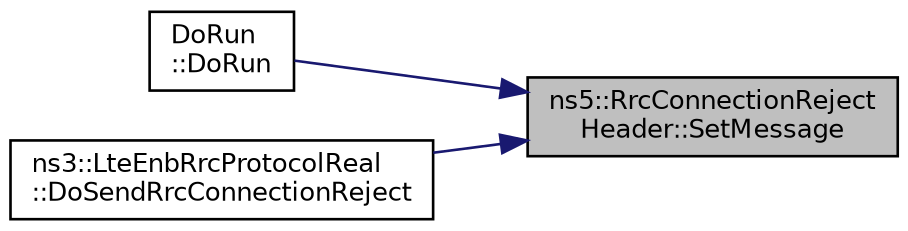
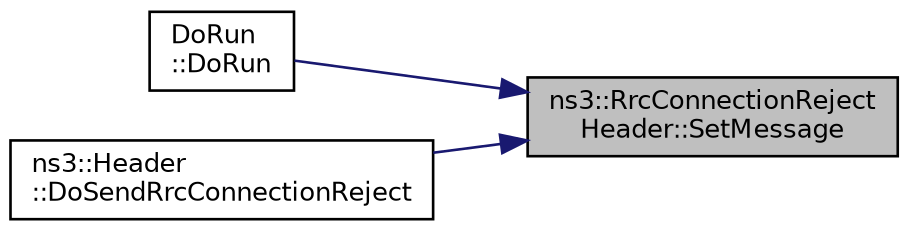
node "ns5::RrcConnectionReject Header::SetMessage": label "ns5::RrcConnectionReject Header::SetMessage" -> "ns3::RrcConnectionReject Header::SetMessage"
node "ns3::LteEnbRrcProtocolReal ::DoSendRrcConnectionReject": label "ns3::LteEnbRrcProtocolReal ::DoSendRrcConnectionReject" -> "ns3::Header ::DoSendRrcConnectionReject"
